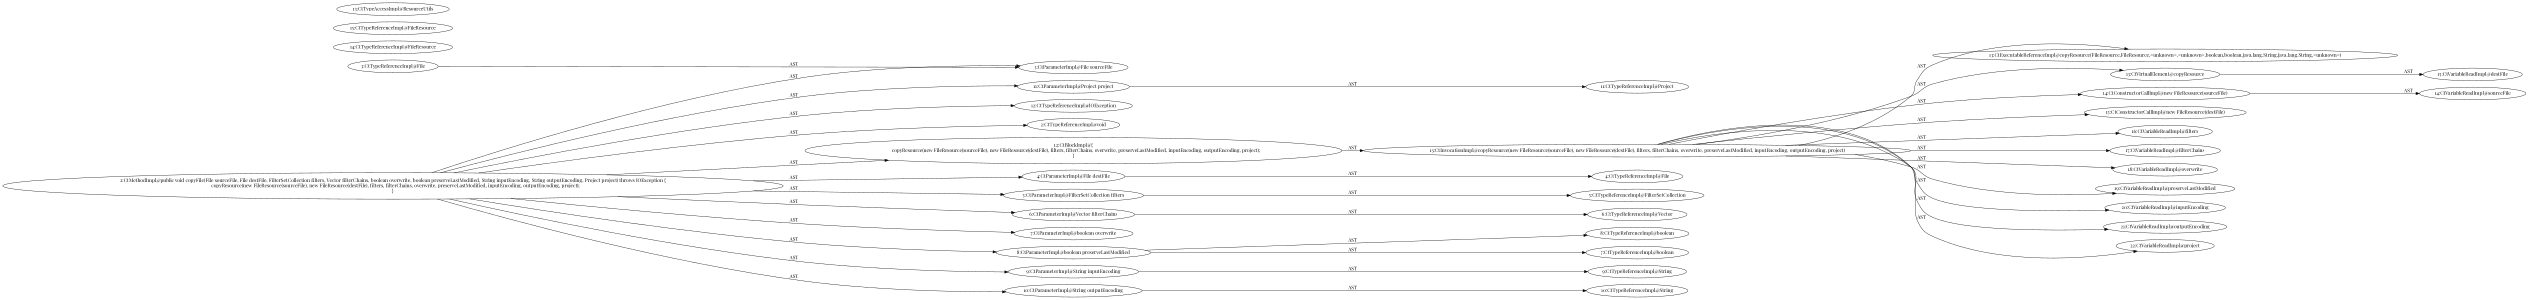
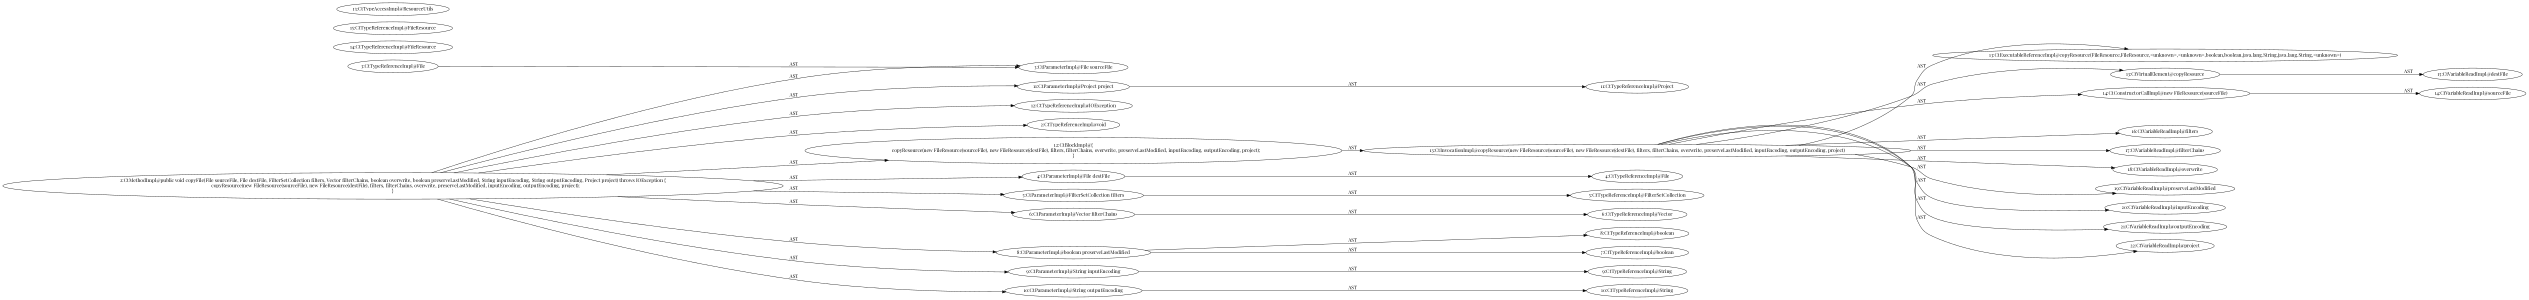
node "15:CtConstructorCallImpl@new FileResource(destFile)": removed
node "7:CtParameterImpl@boolean overwrite": removed
